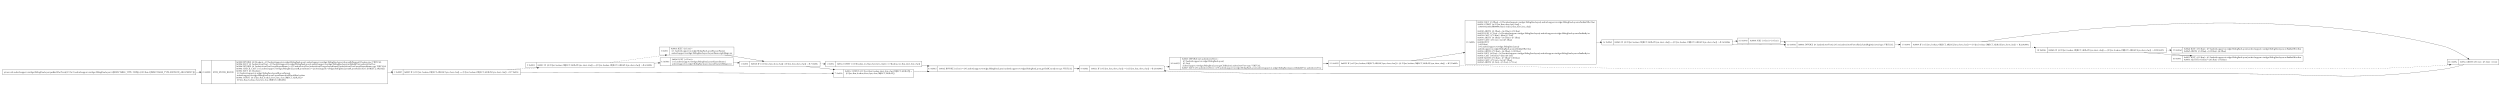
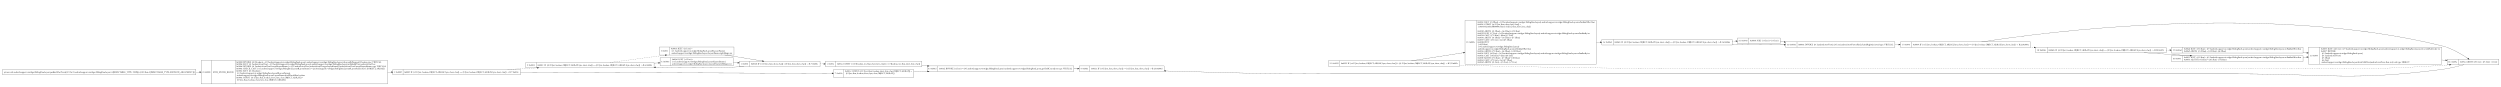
node "21: 0x0055": added
node "10: 0x0023": removed
edge "5: 0x0018" -> "7: 0x001c": now "5: 0x0018" -> "2: 0x0011"
